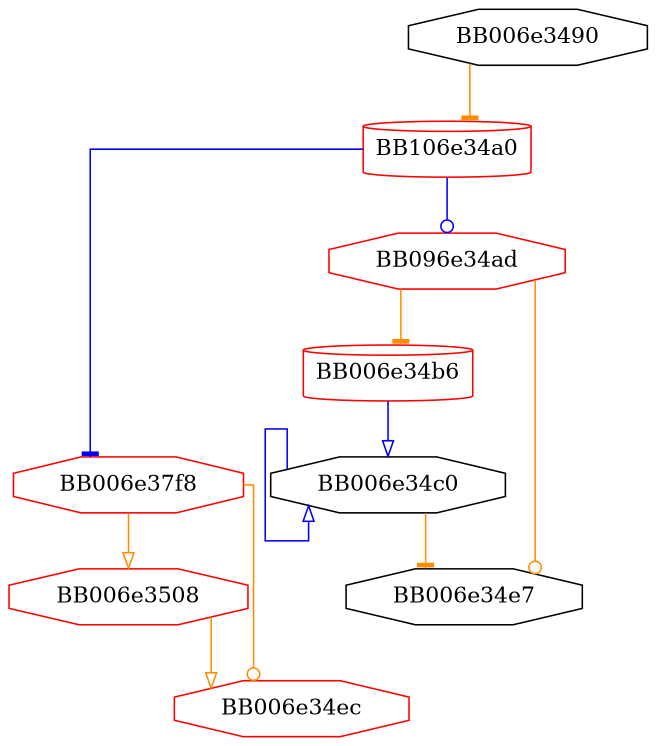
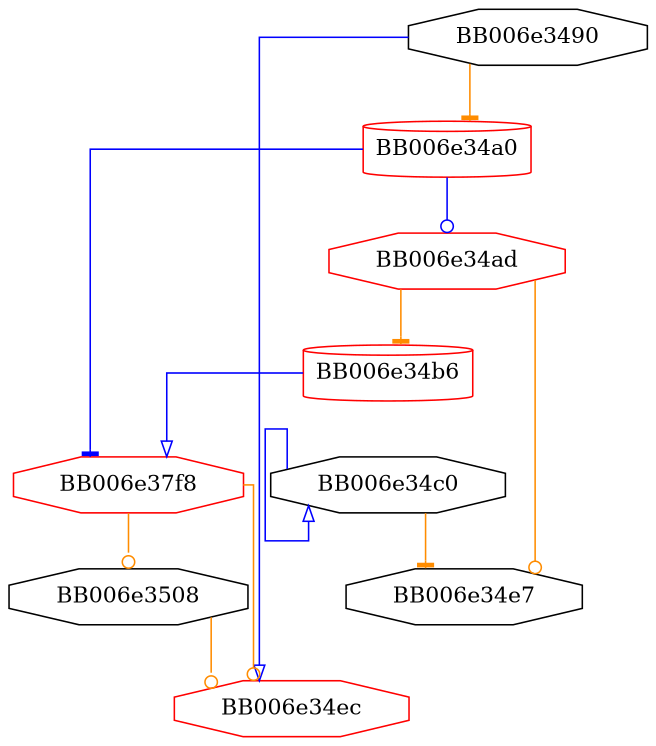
node "BB106e34a0": label "BB106e34a0" -> "BB006e34a0"
node "BB096e34ad": label "BB096e34ad" -> "BB006e34ad"
edge "BB006e3490" -> "BB006e34ec": added
edge "BB006e34b6" -> "BB006e34c0": now "BB006e34b6" -> "BB006e37f8"
edge "BB006e37f8" -> "BB006e3508": arrowhead onormal -> odot
node "BB006e3508": color red -> black
edge "BB006e3508" -> "BB006e34ec": arrowhead onormal -> odot
